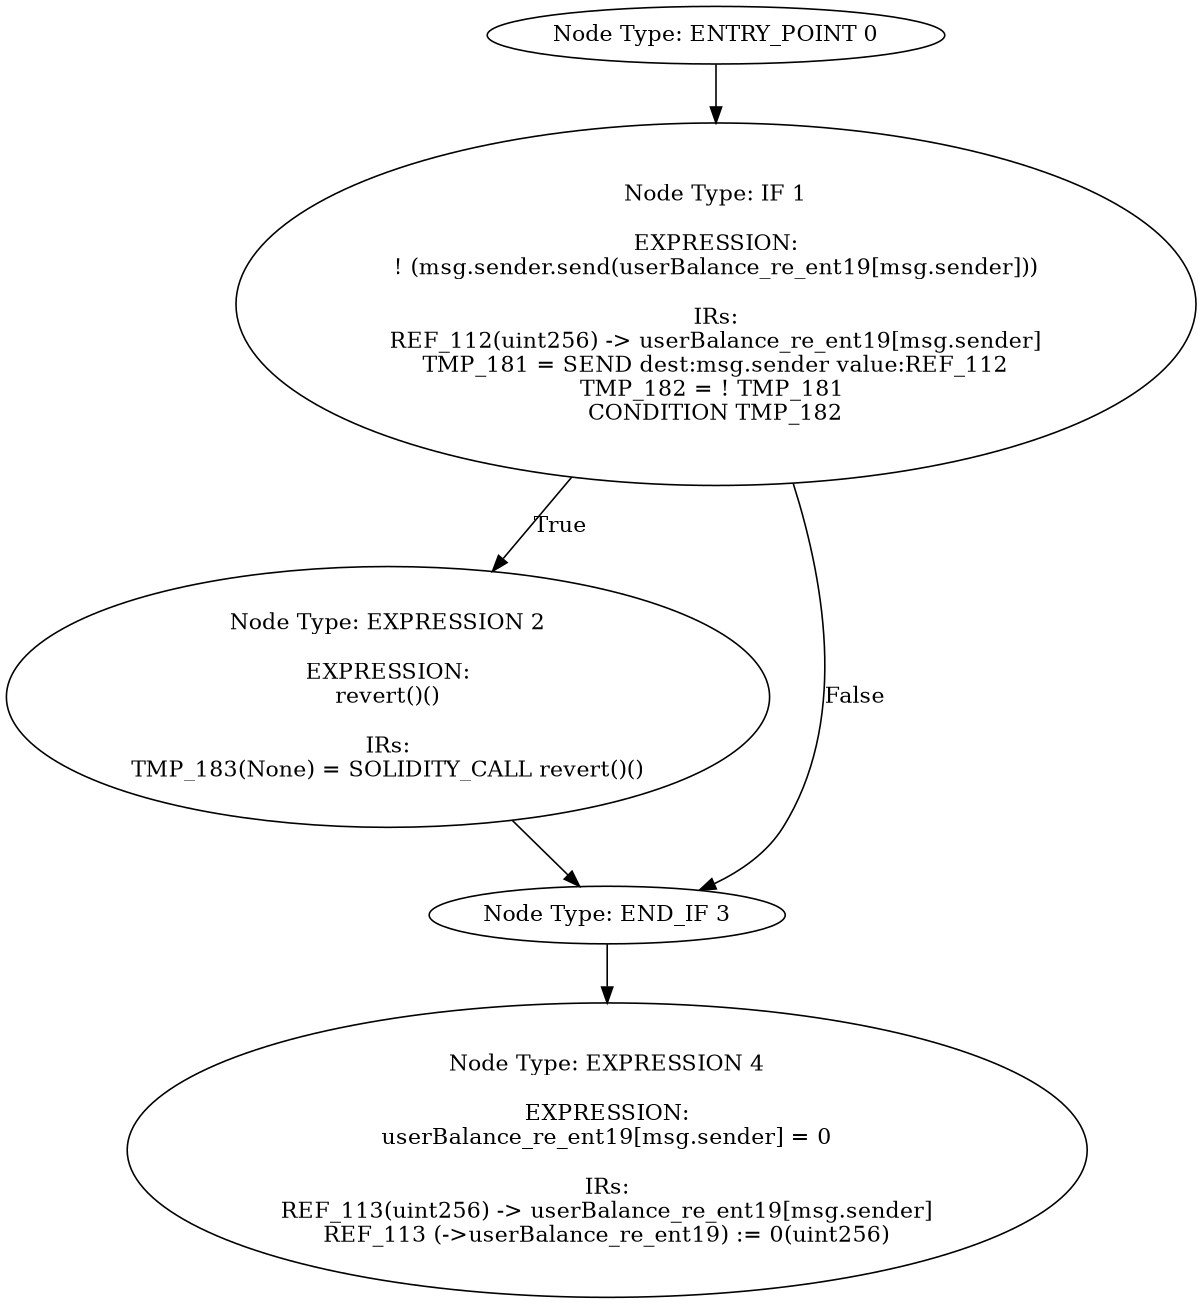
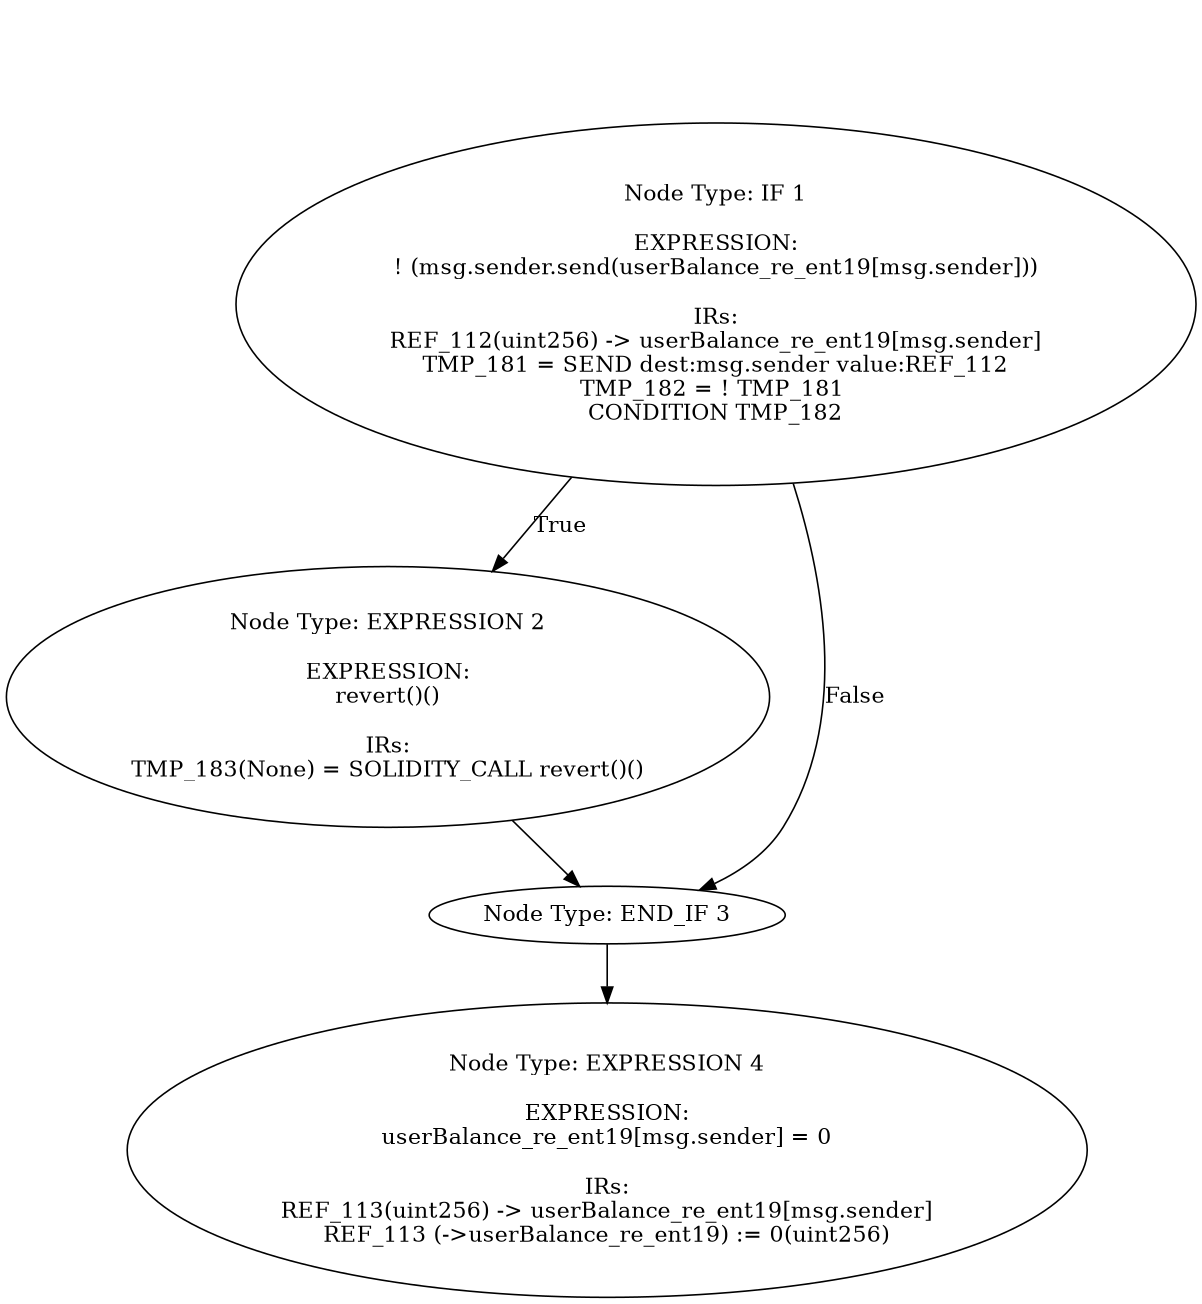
node "Node Type: ENTRY_POINT 0": removed
